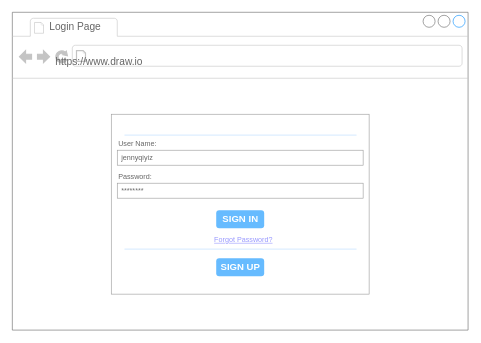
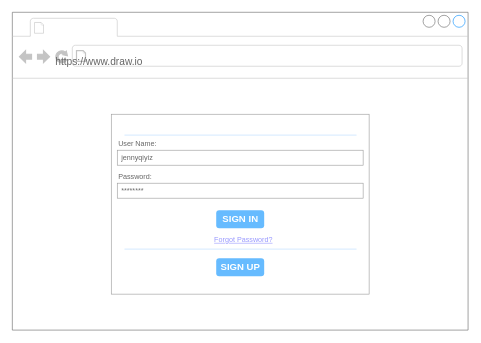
node "Login Page": removed
